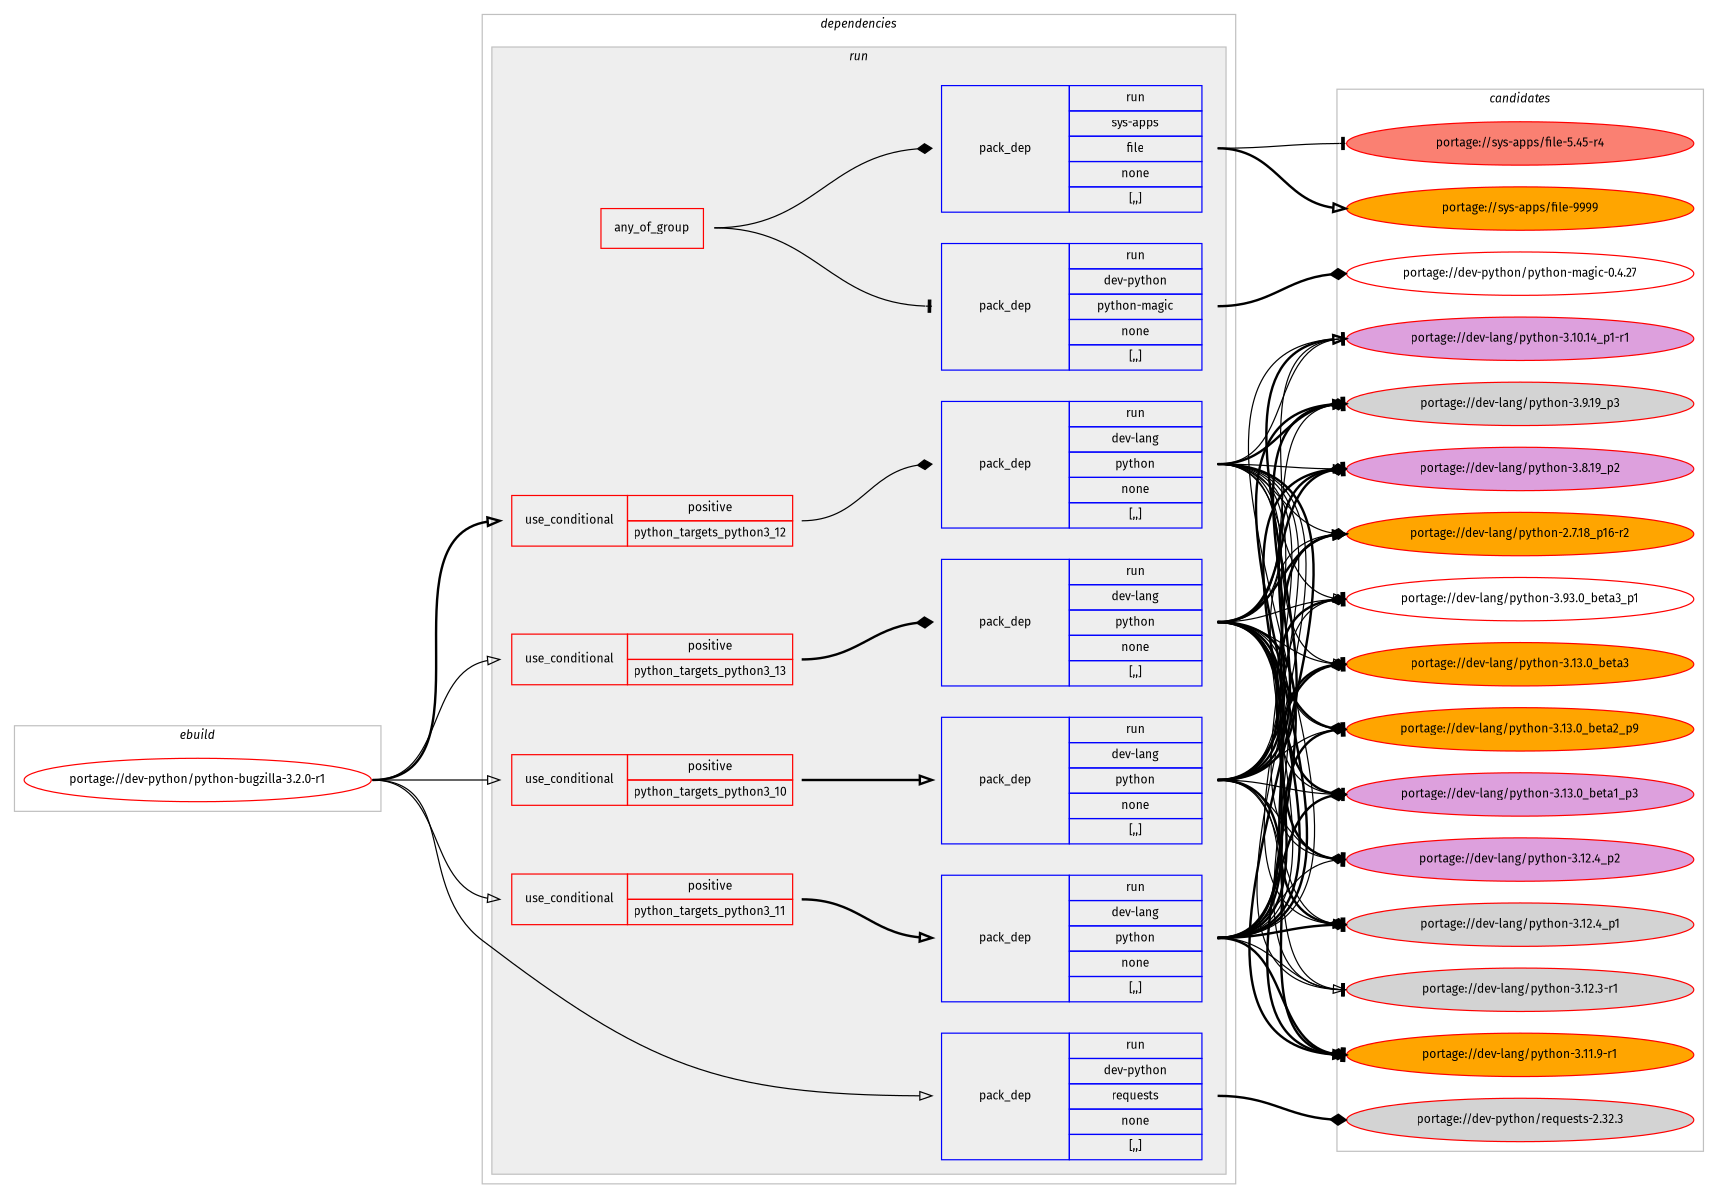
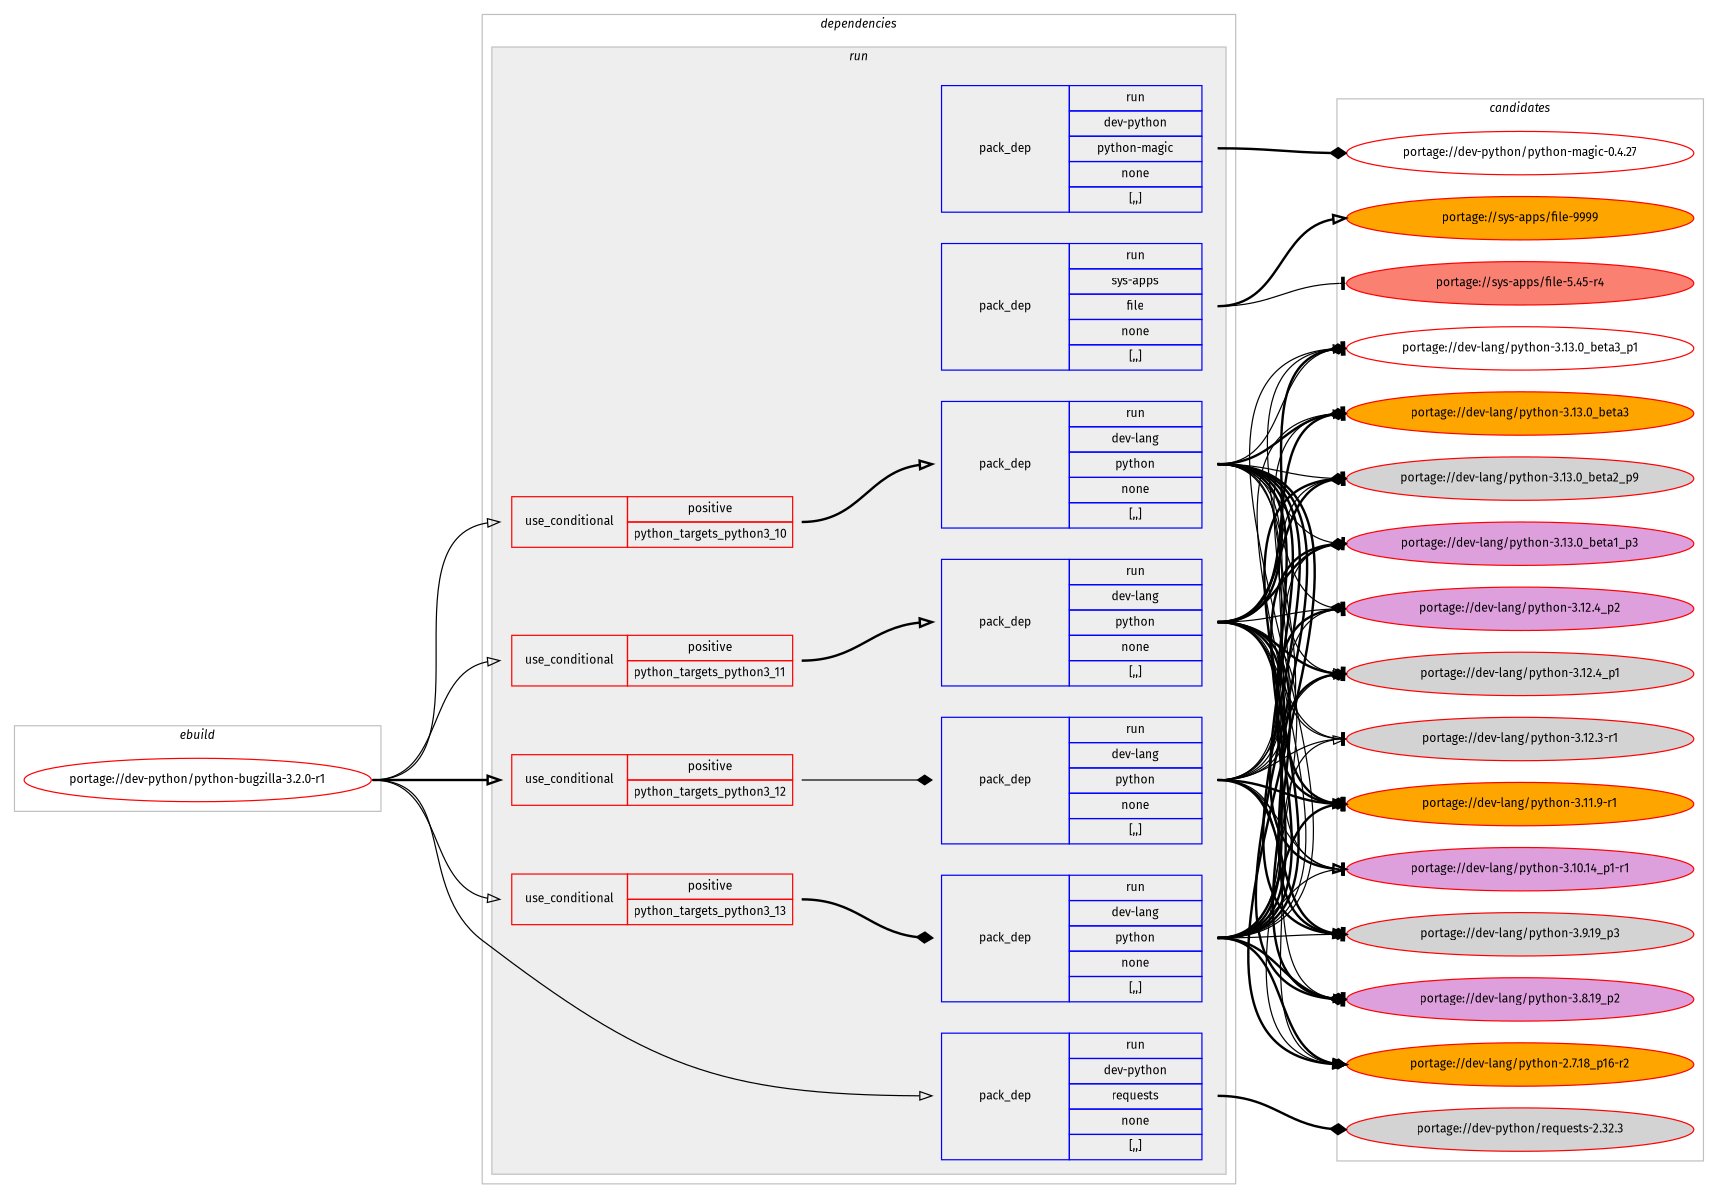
node "any_of_group": removed
node "portage://dev-lang/python-3.93.0_beta3_p1": label "portage://dev-lang/python-3.93.0_beta3_p1" -> "portage://dev-lang/python-3.13.0_beta3_p1"
node "portage://dev-lang/python-3.13.0_beta2_p9": fillcolor orange -> lightgrey
